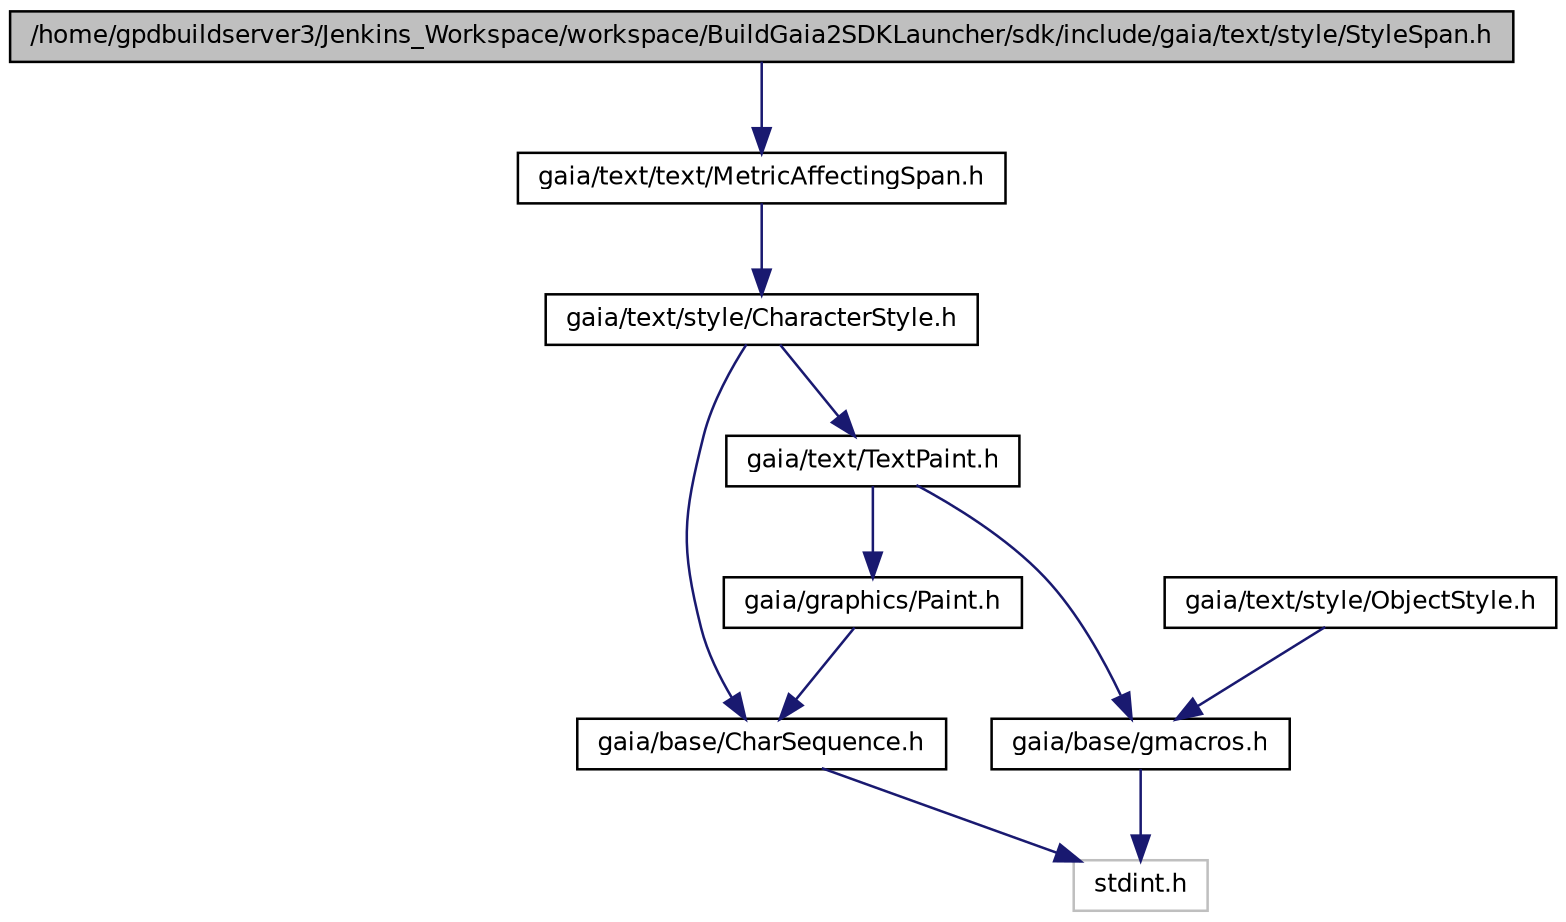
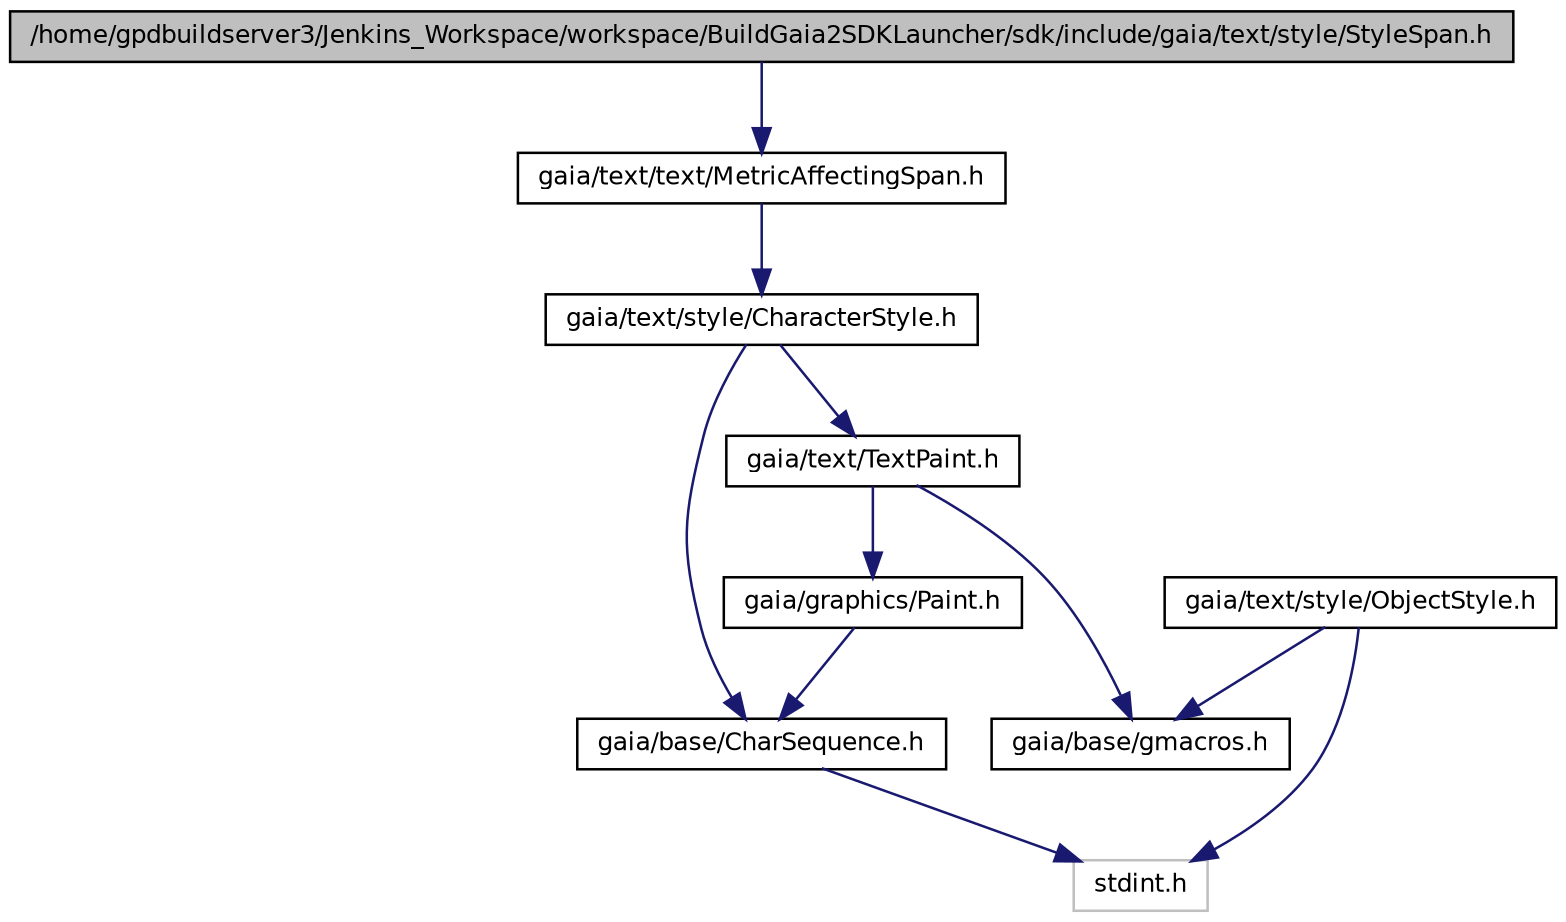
edge "gaia/base/gmacros.h" -> "stdint.h": now "gaia/text/style/ObjectStyle.h" -> "stdint.h"
